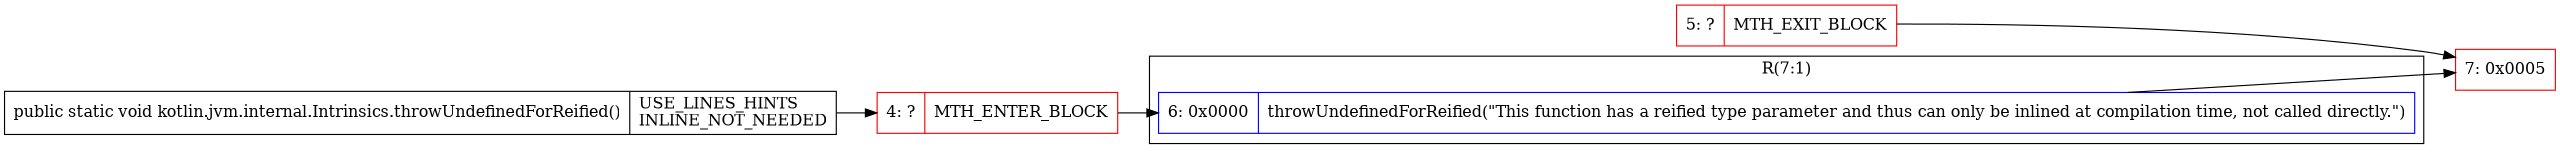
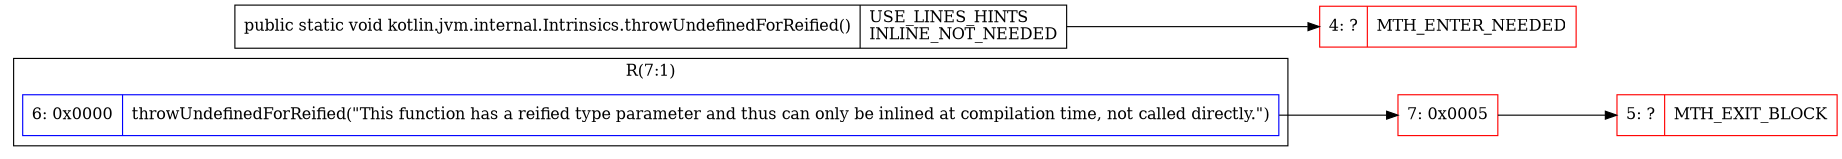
edge "5: ?" -> "7: 0x0005": reversed
node "4: ?": text "MTH_ENTER_BLOCK" -> "MTH_ENTER_NEEDED"
edge "4: ?" -> "6: 0x0000": removed
